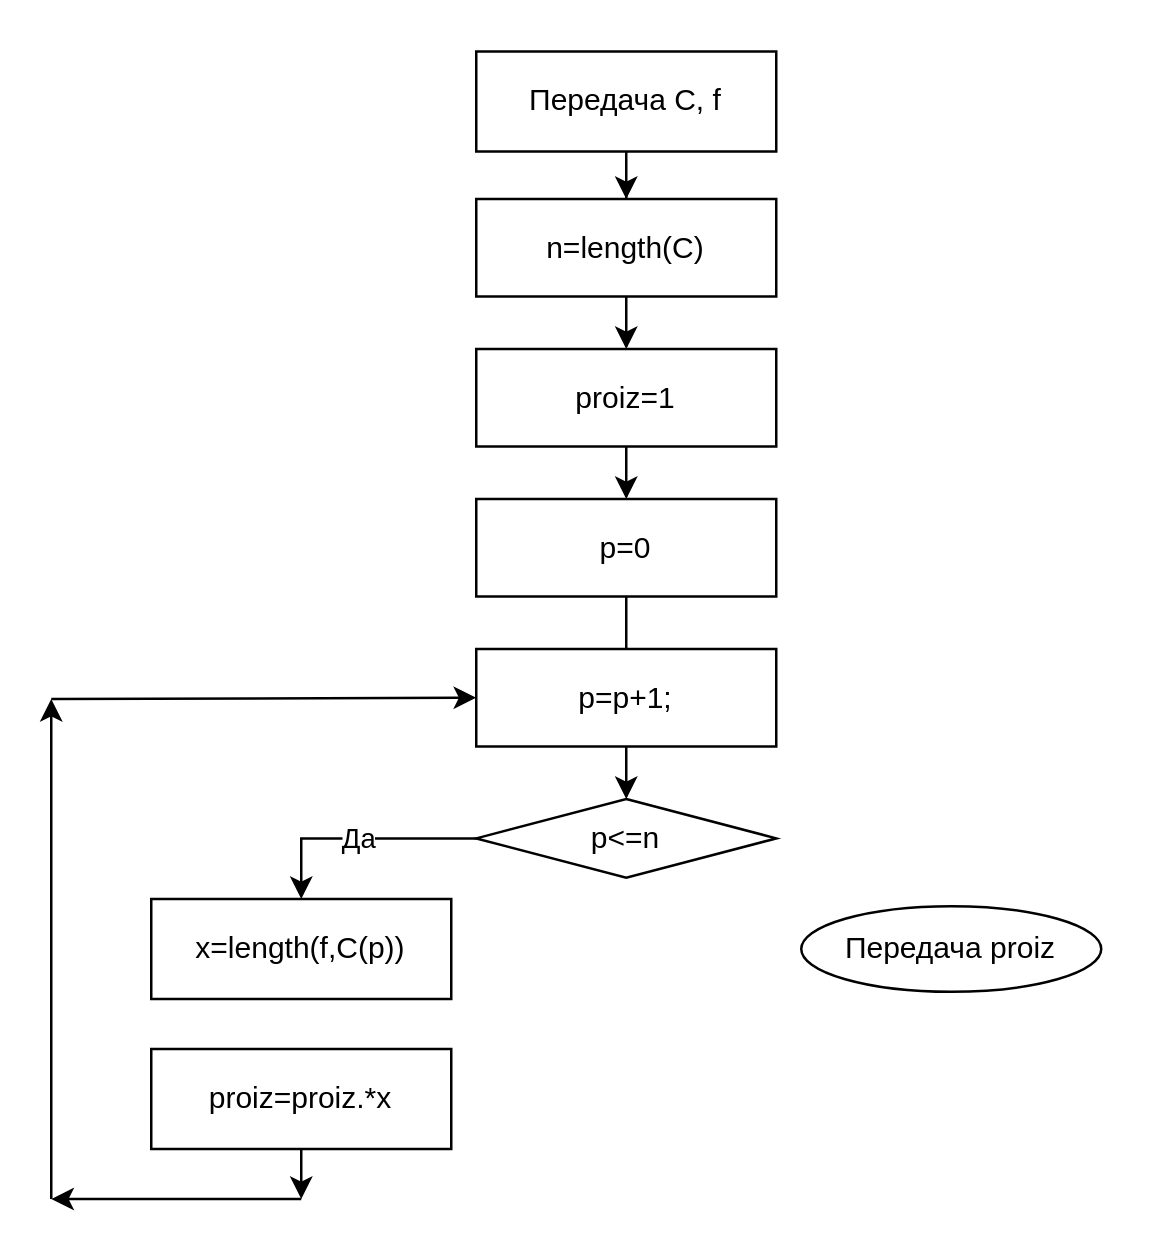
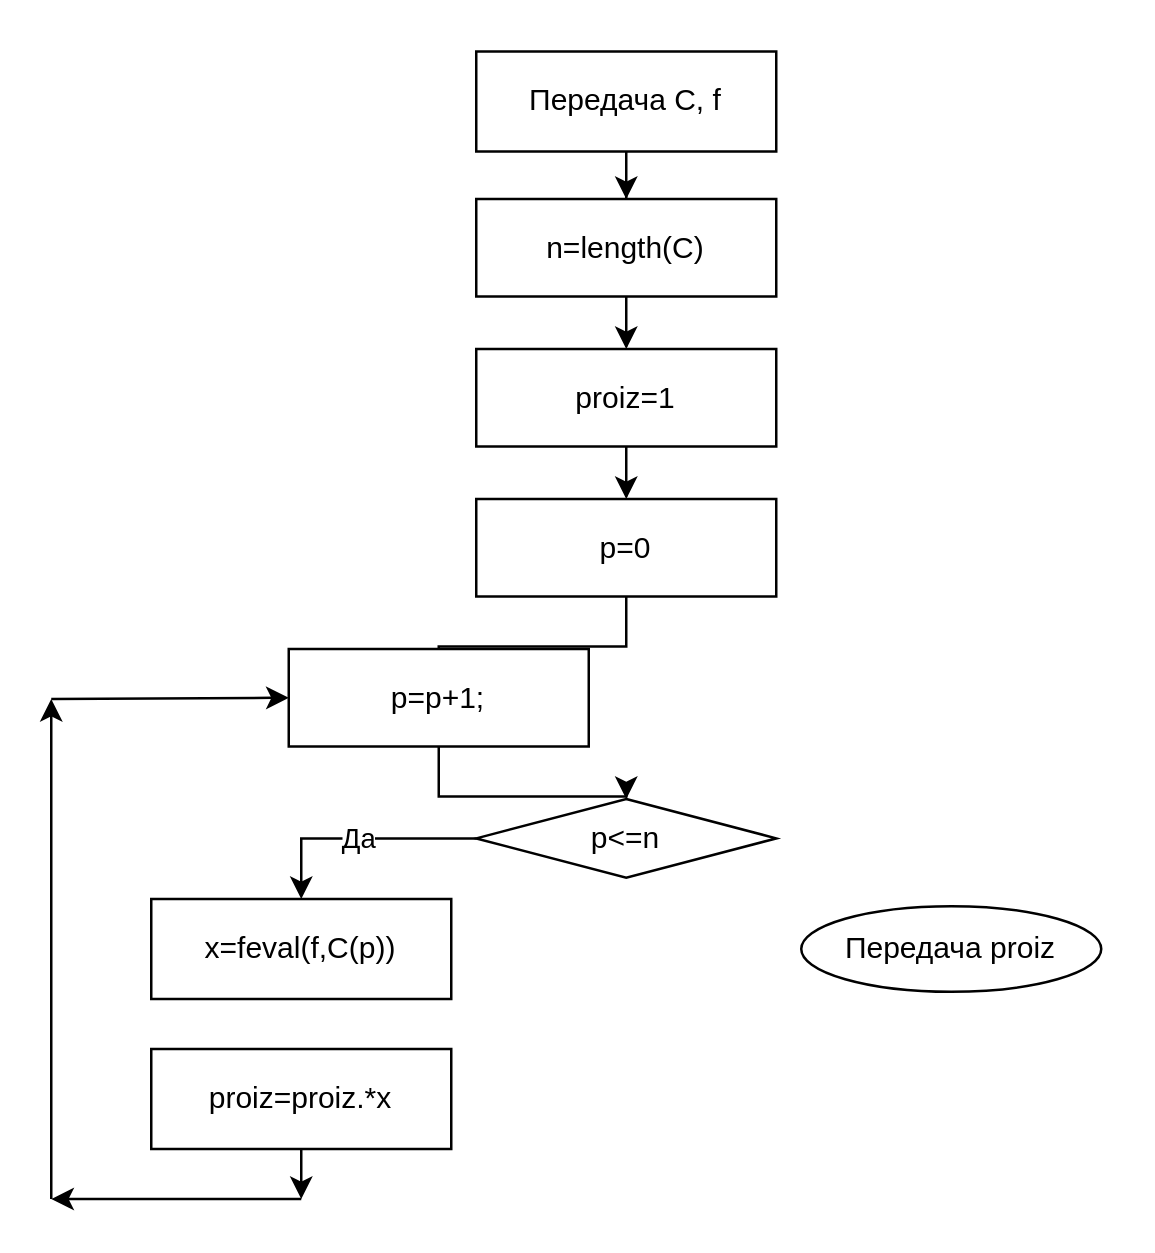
node "p=p+1;": moved (626, 698) -> (439, 698)
node "x=length(f,C(p))": label "x=length(f,C(p))" -> "x=feval(f,C(p))"
